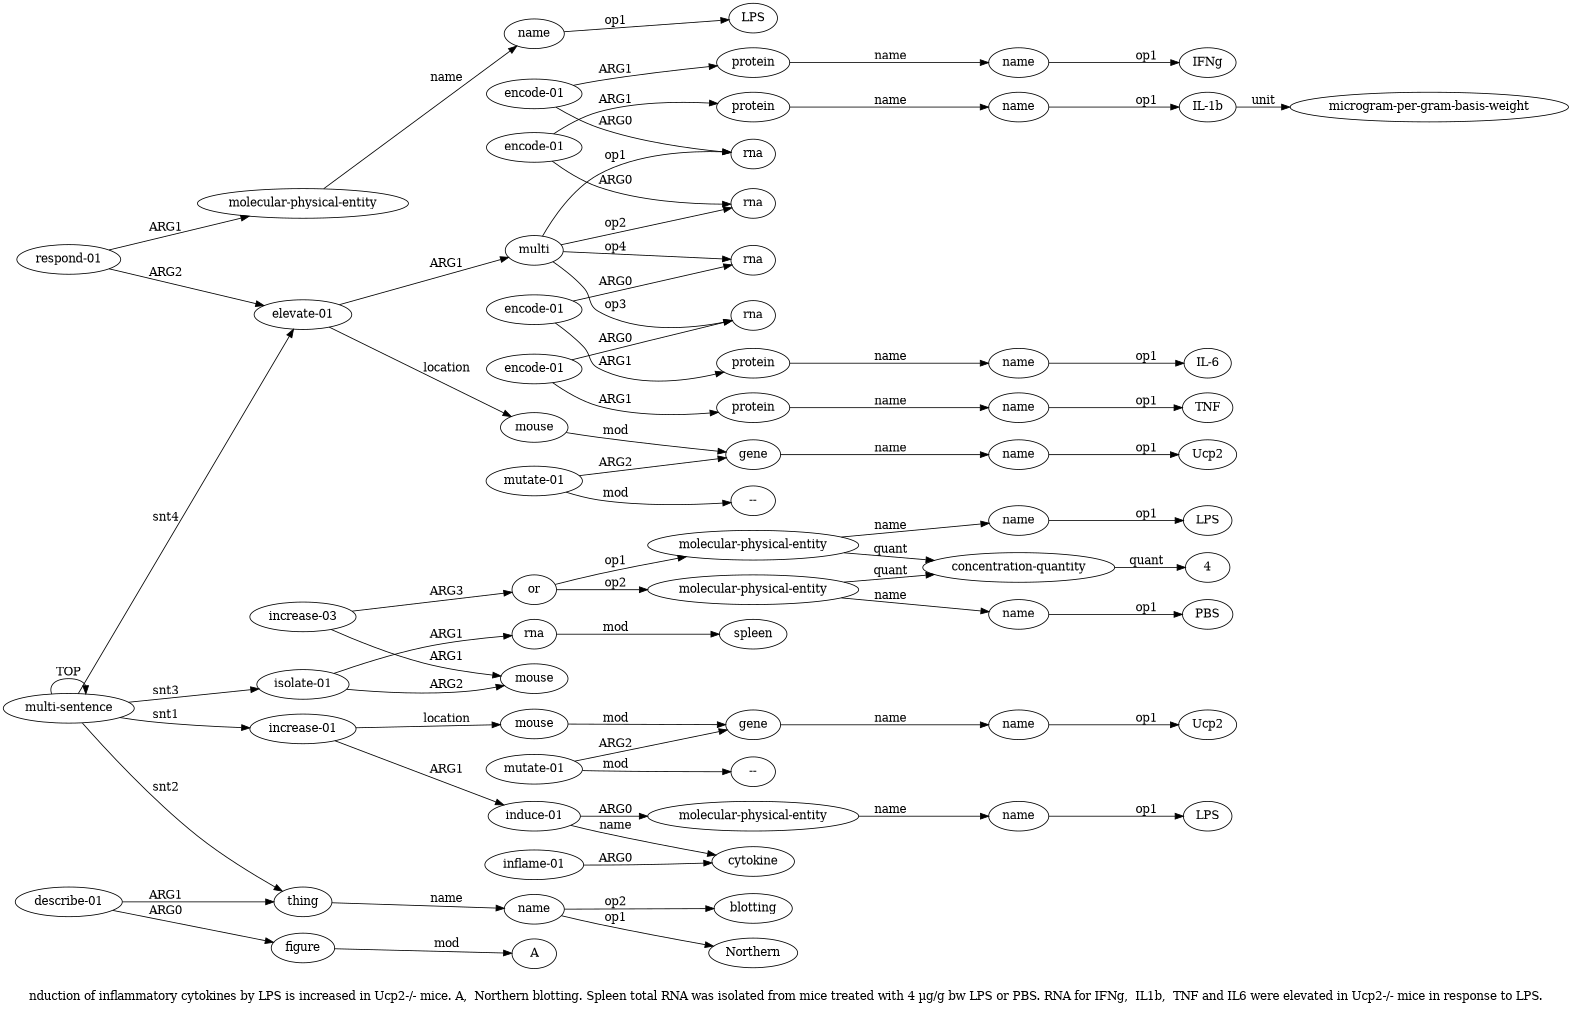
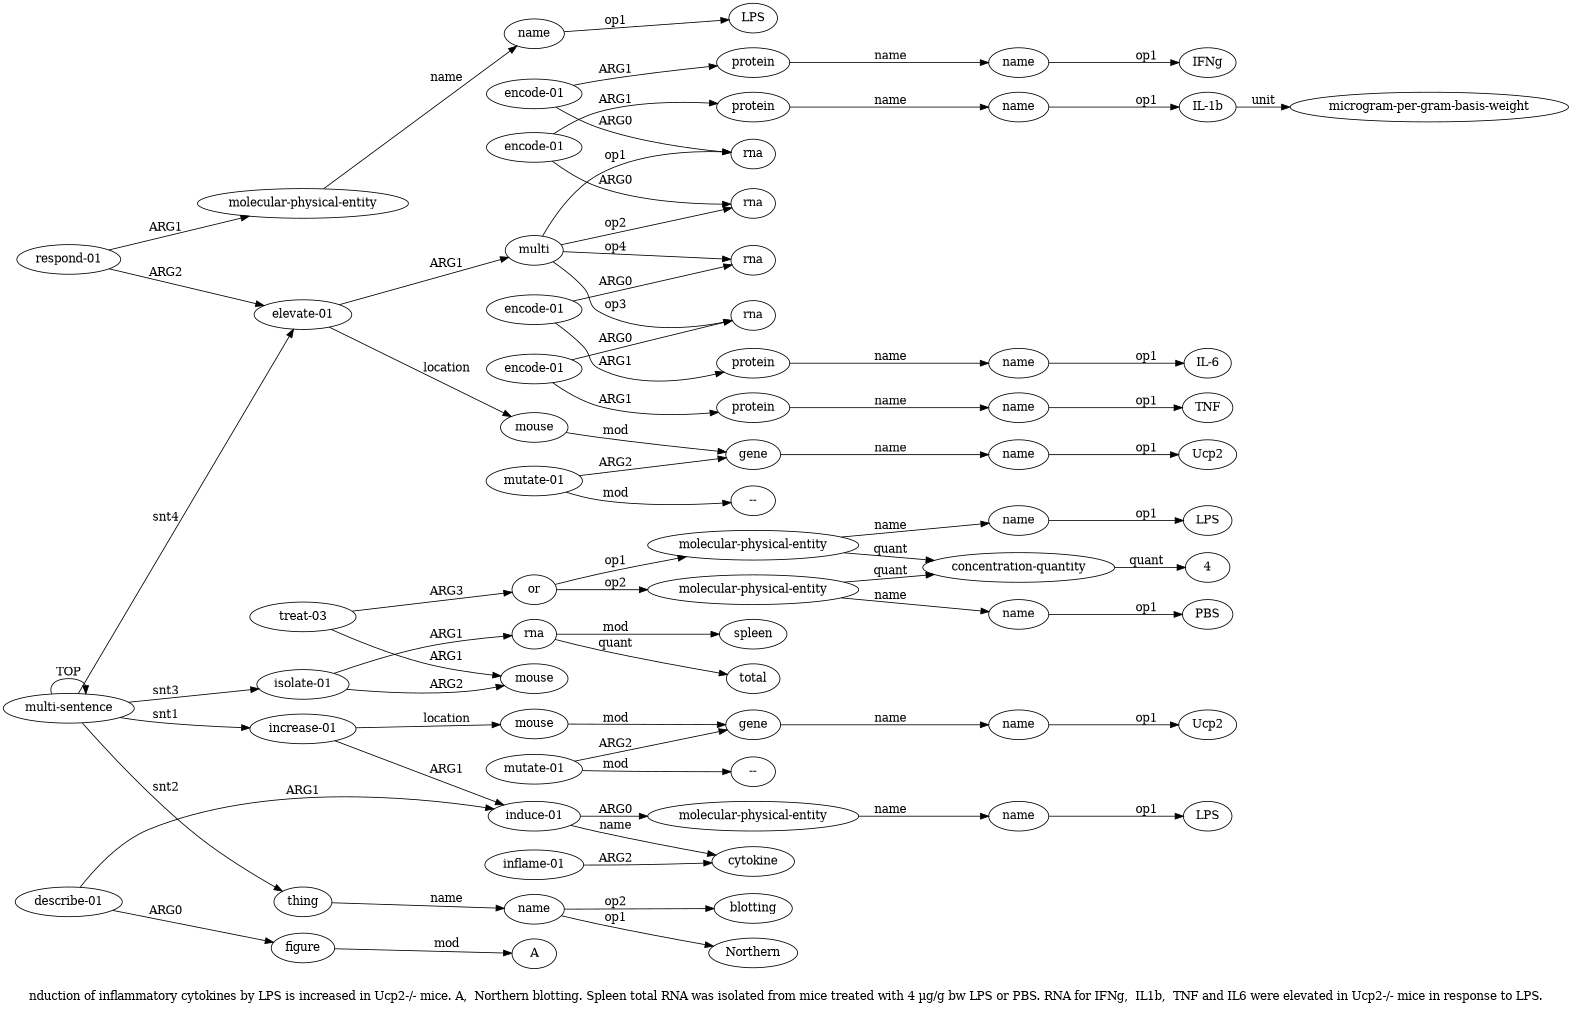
node "increase-03": label "increase-03" -> "treat-03"
node "total": added
edge "inflame-01" -> "cytokine": label "ARG0" -> "ARG2"
edge "describe-01" -> "thing": now "describe-01" -> "induce-01"
